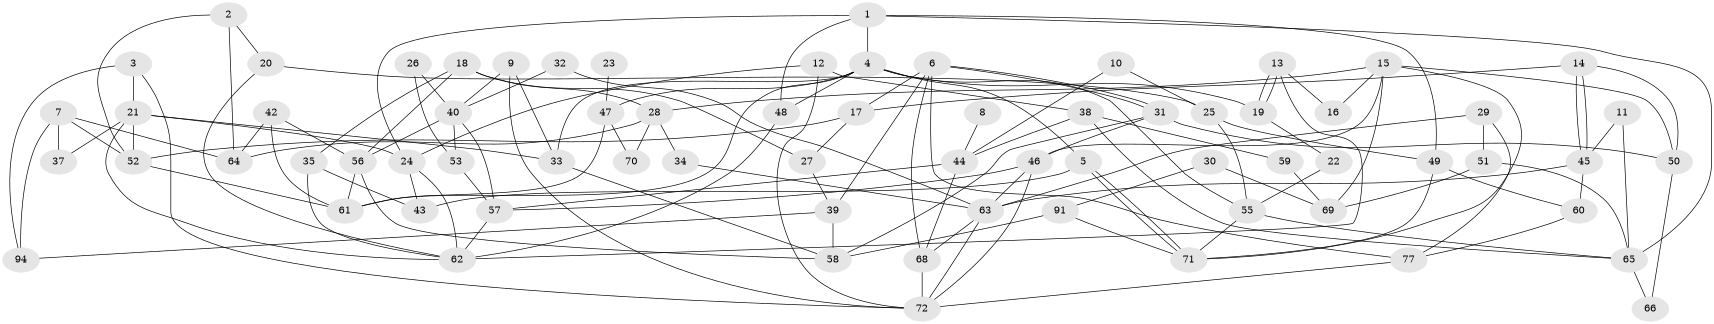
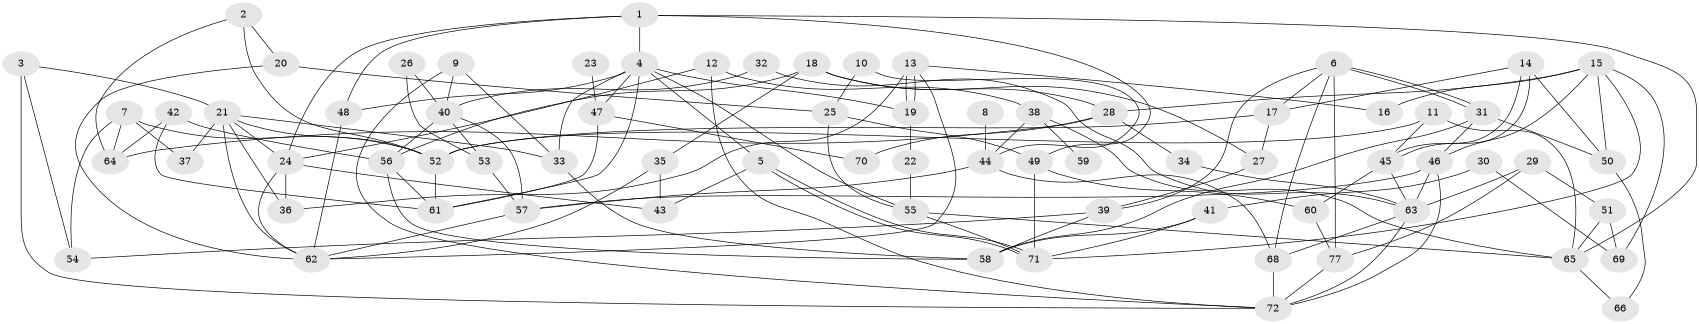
edge "11" -- "52": added
edge "59" -- "69": removed
node "36": added
node "91": label "91" -> "41"
node "94": label "94" -> "54"
